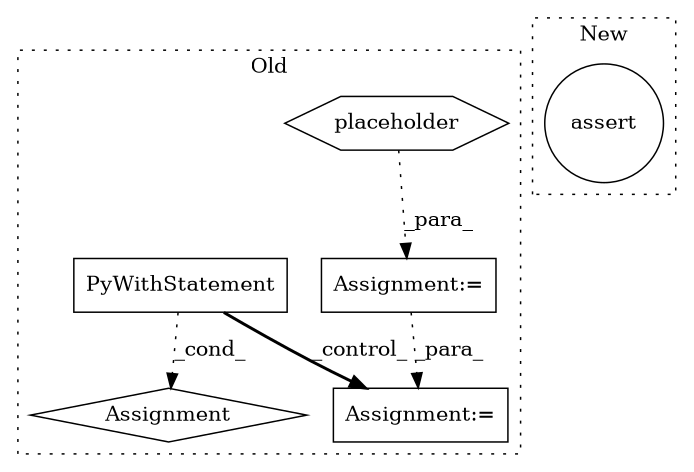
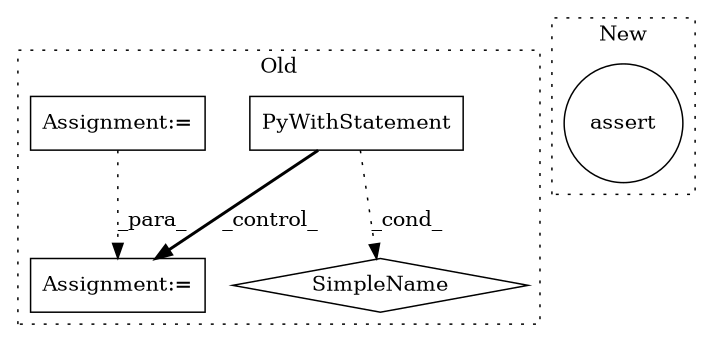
node "placeholder": removed
node "Assignment": label "Assignment" -> "SimpleName"
